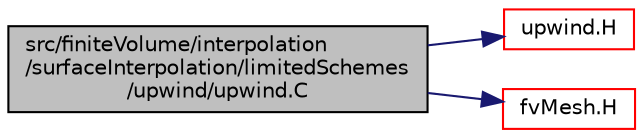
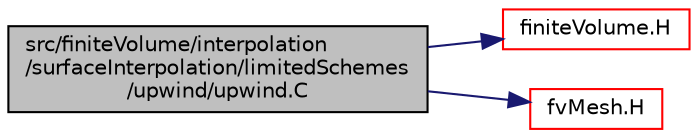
node "upwind.H": label "upwind.H" -> "finiteVolume.H"
